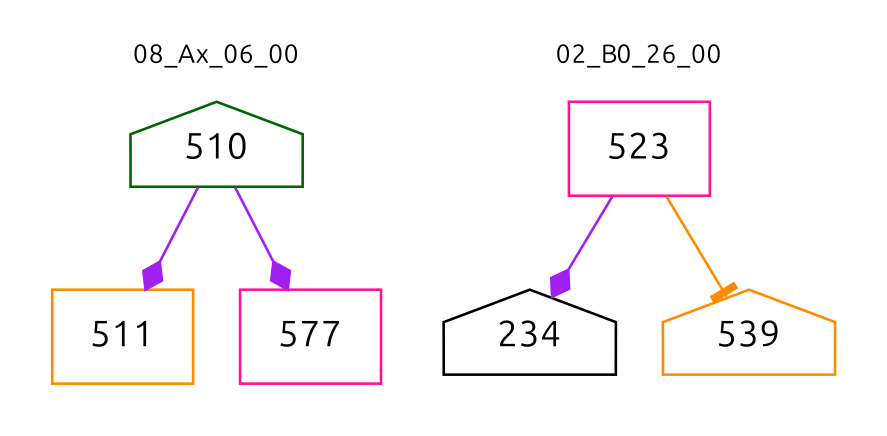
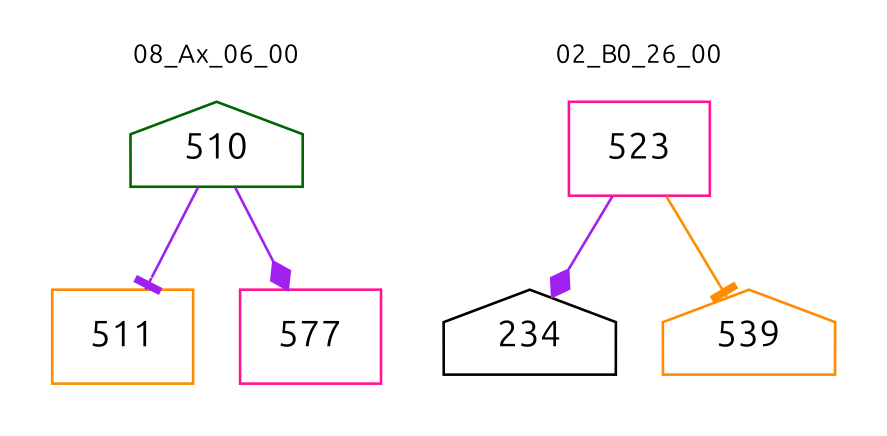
edge "510" -> "511": arrowhead diamond -> tee
